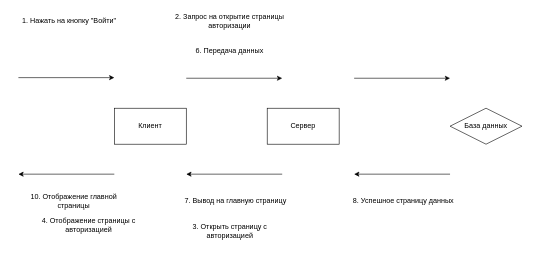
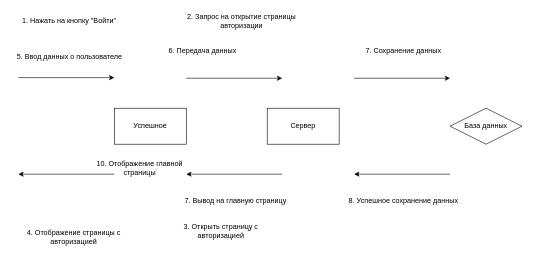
node "2. Запрос на открытие страницы авторизации": moved (230, 21) -> (242, 21)
node "6. Передача данных": moved (230, 51) -> (203, 51)
node "7. Сохранение данных": added
node "5. Ввод данных о пользователе": added
node "Клиент": label "Клиент" -> "Успешное"
node "10. Отображение главной страницы": moved (74, 201) -> (140, 168)
node "8. Успешное страницу данных": label "8. Успешное страницу данных" -> "8. Успешное сохранение данных"
node "4. Отображение страницы с авторизацией": moved (89, 225) -> (74, 237)
node "3. Открыть страницу с авторизацией": moved (230, 231) -> (221, 231)
